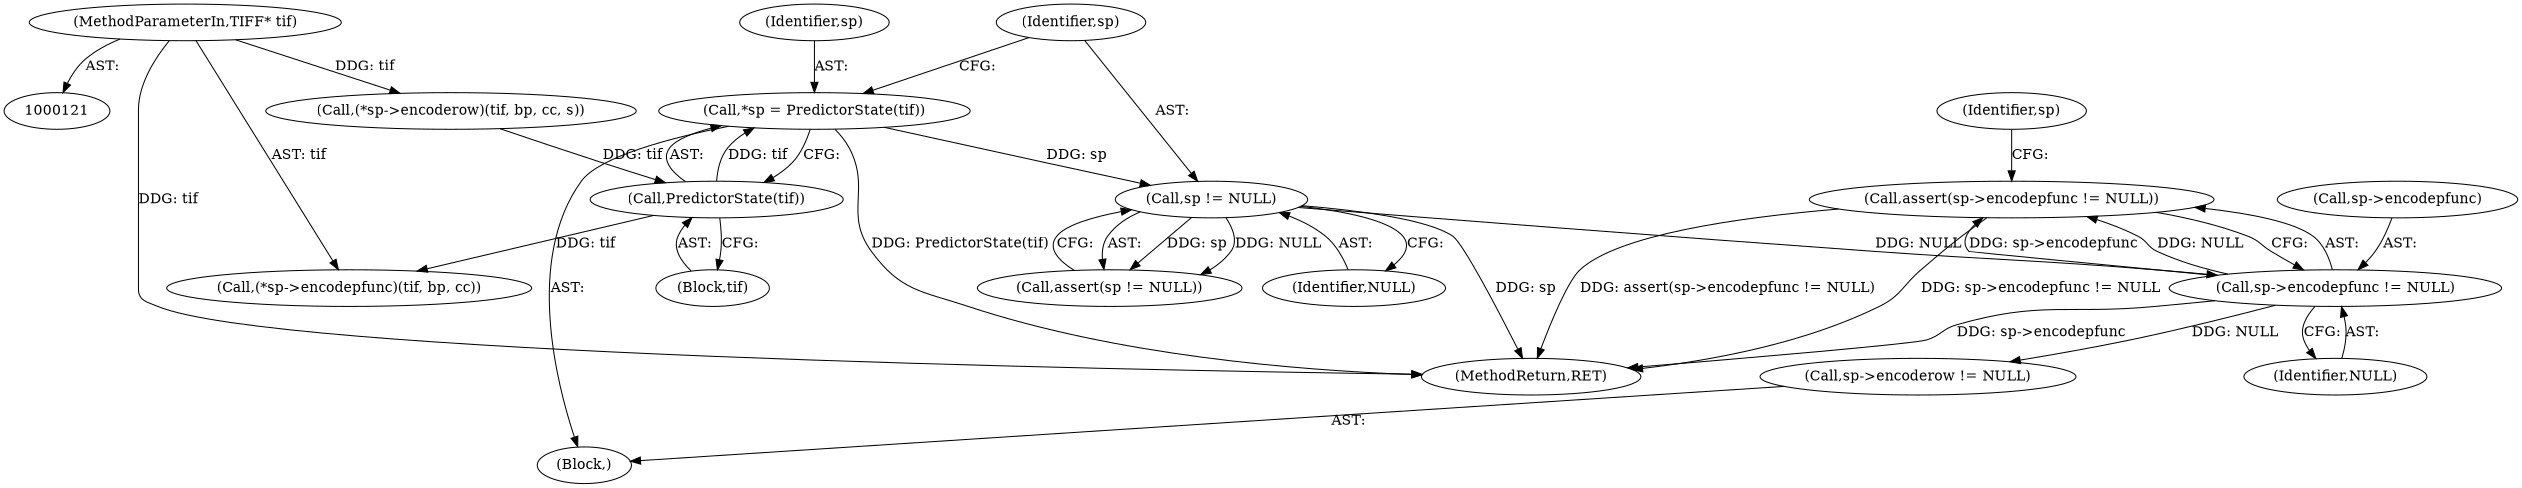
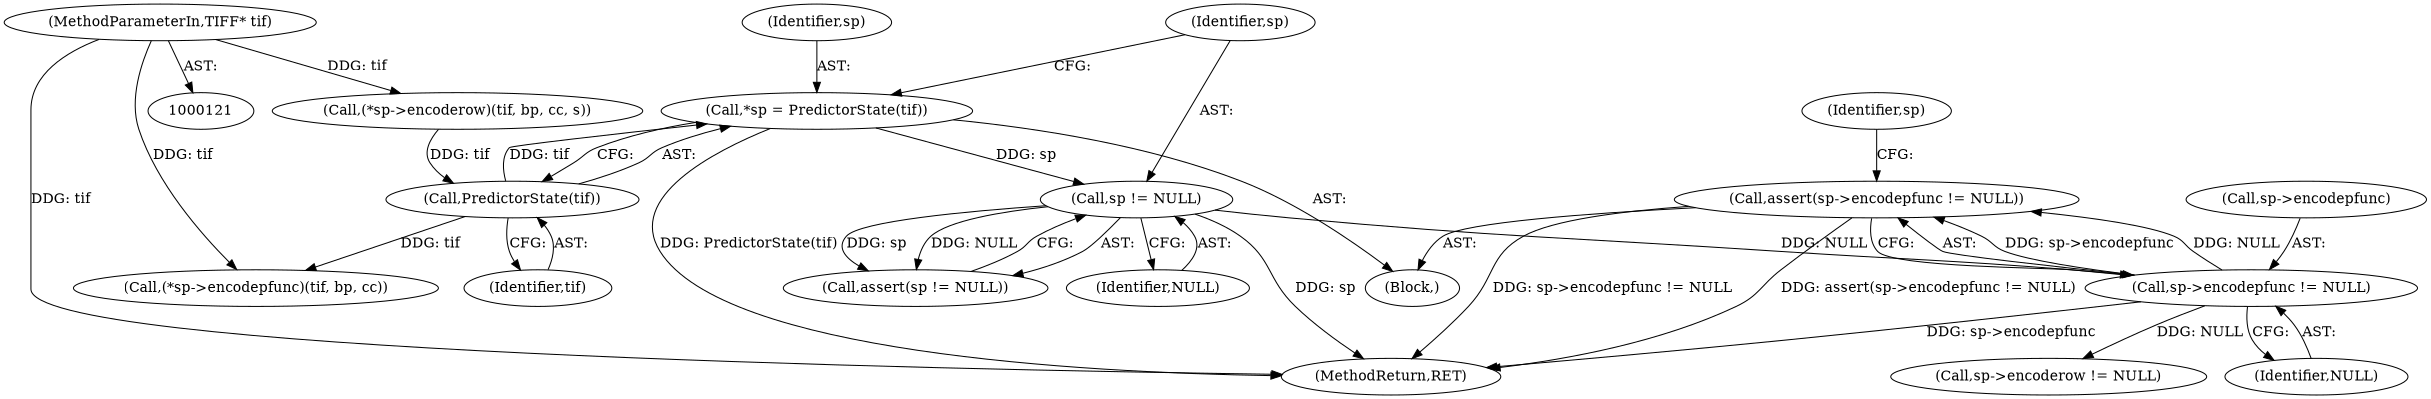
edge "(MethodParameterIn,TIFF* tif)" -> "(Call,(*sp->encodepfunc)(tif, bp, cc))": label "AST: tif" -> "DDG: tif"
node "(Block,tif)": label "(Block,tif)" -> "(Identifier,tif)"
edge "(Call,sp->encoderow != NULL)" -> "(Block,)": now "(Call,assert(sp->encodepfunc != NULL))" -> "(Block,)"
